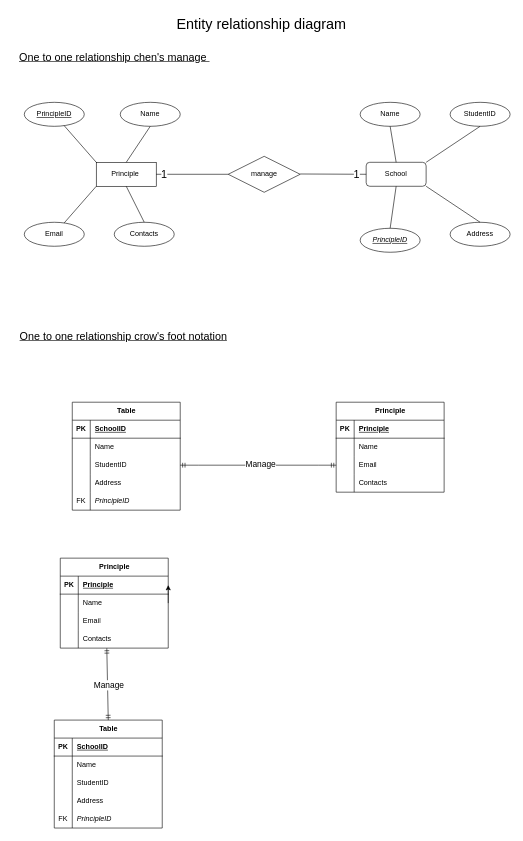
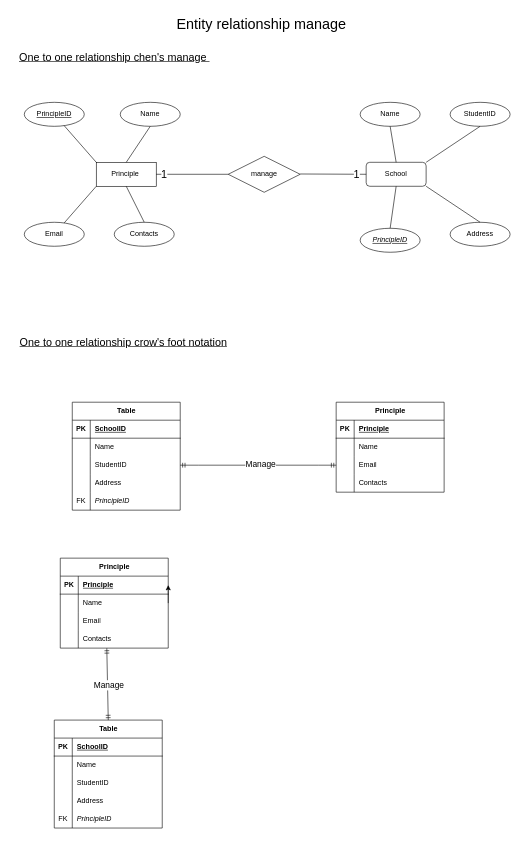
node "Entity relationship diagram": label "Entity relationship diagram" -> "Entity relationship manage"
node "One to one relationship crow's foot notation": moved (123, 336) -> (123, 342)
